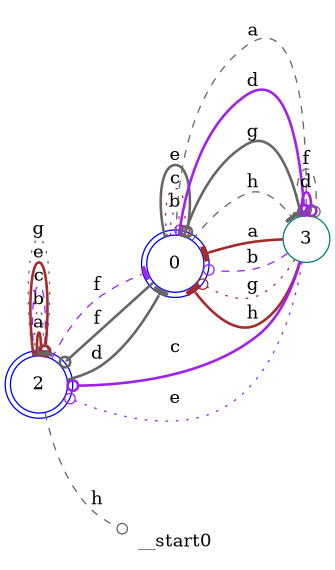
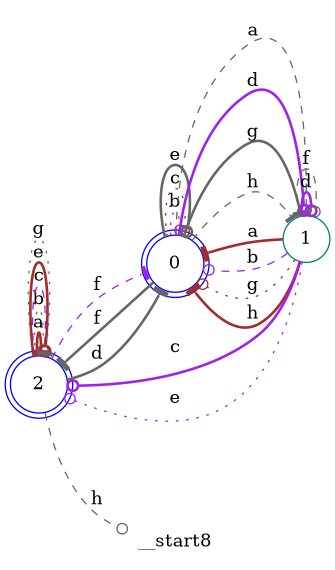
node "3": label "3" -> "1"
edge "0" -> "2": arrowhead odot -> tee
node "__start0": label "__start0" -> "__start8"
